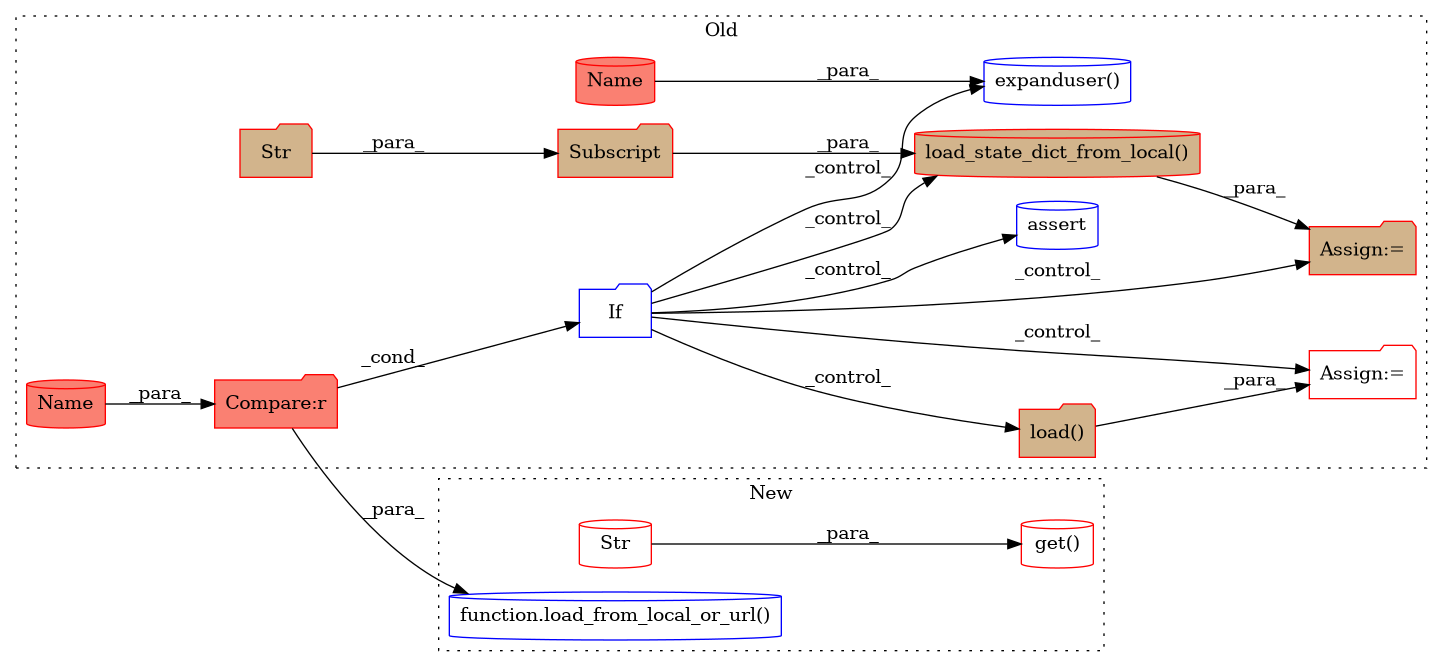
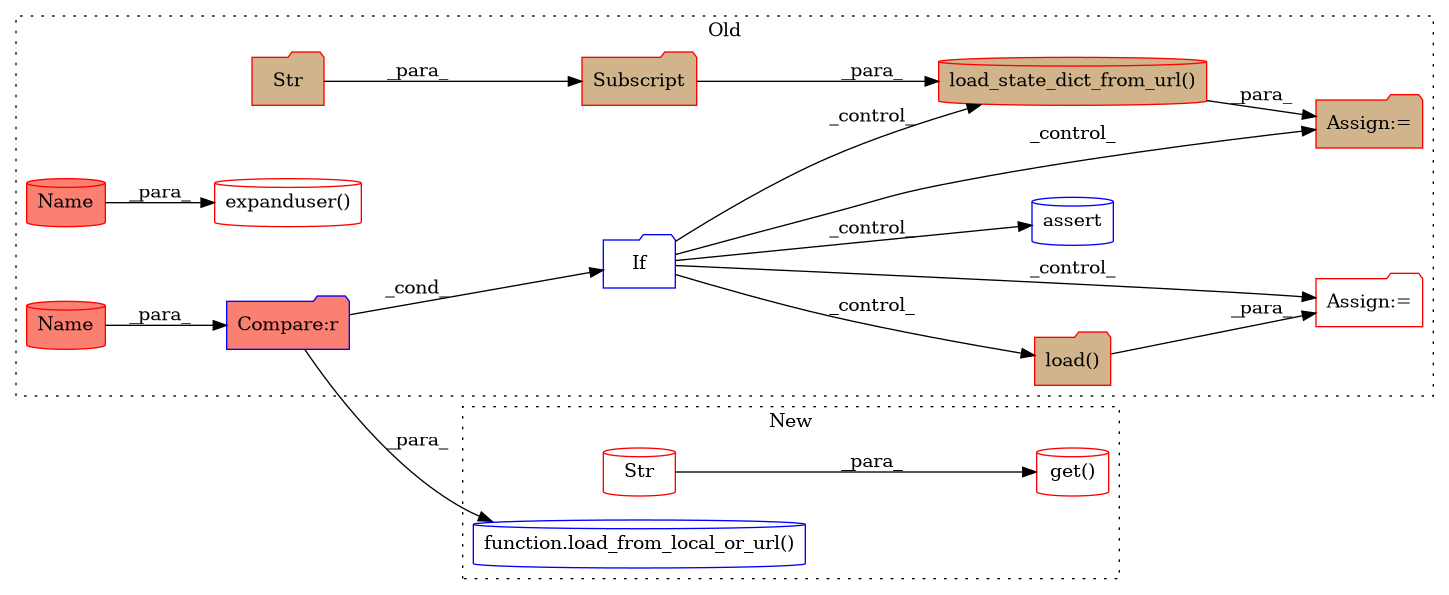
node "expanduser()": color blue -> red
node "load_state_dict_from_local()": label "load_state_dict_from_local()" -> "load_state_dict_from_url()"
edge "If" -> "expanduser()": removed, label "_control_"
node "Compare:r": color red -> blue
